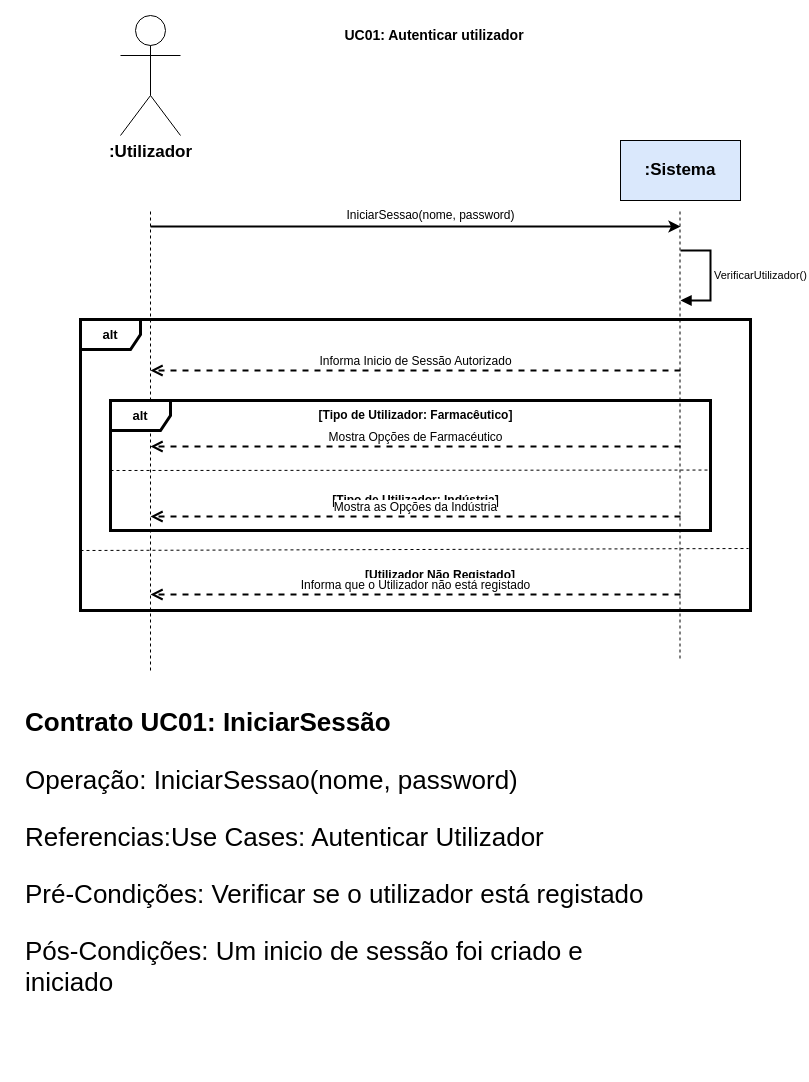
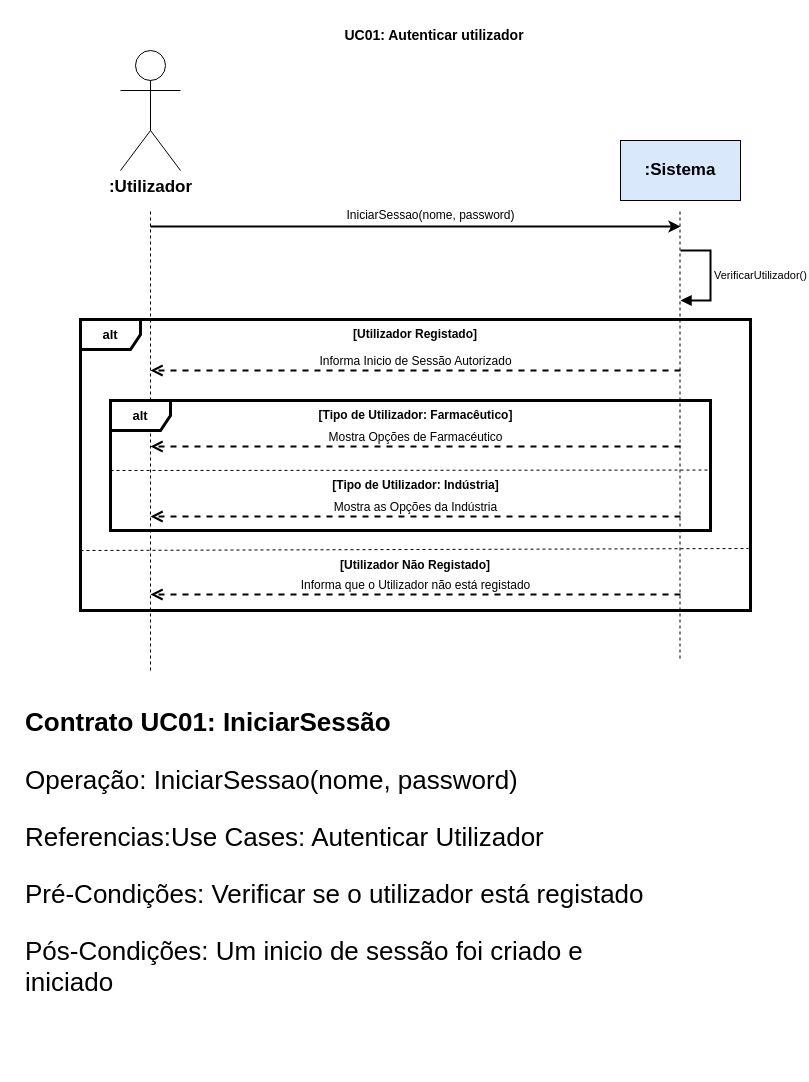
node ":Utilizador": moved (151, 76) -> (151, 111)
node "[Utilizador Registado]": added
node "[Tipo de Utilizador: Indústria]": moved (416, 501) -> (416, 486)
node "[Utilizador Não Registado]": moved (441, 576) -> (416, 566)
